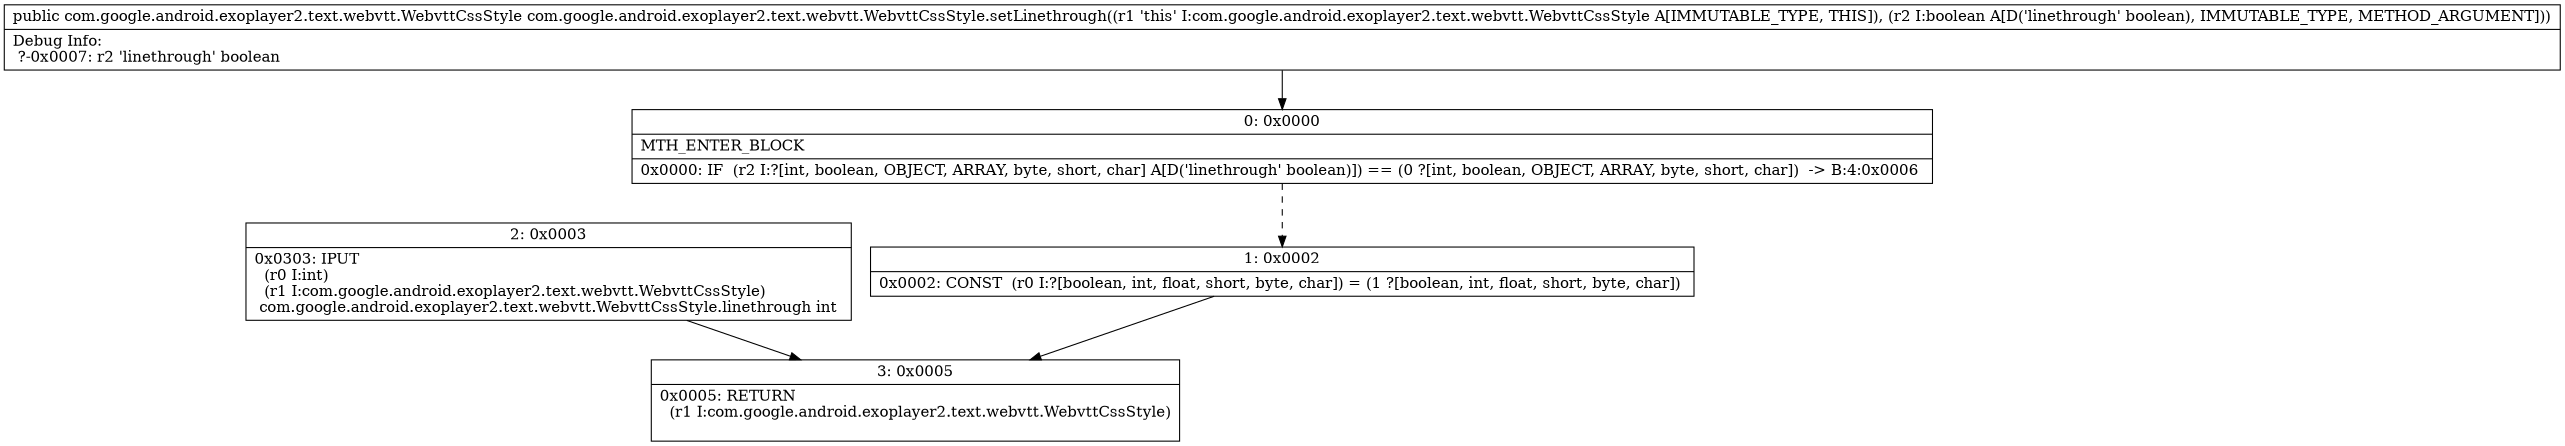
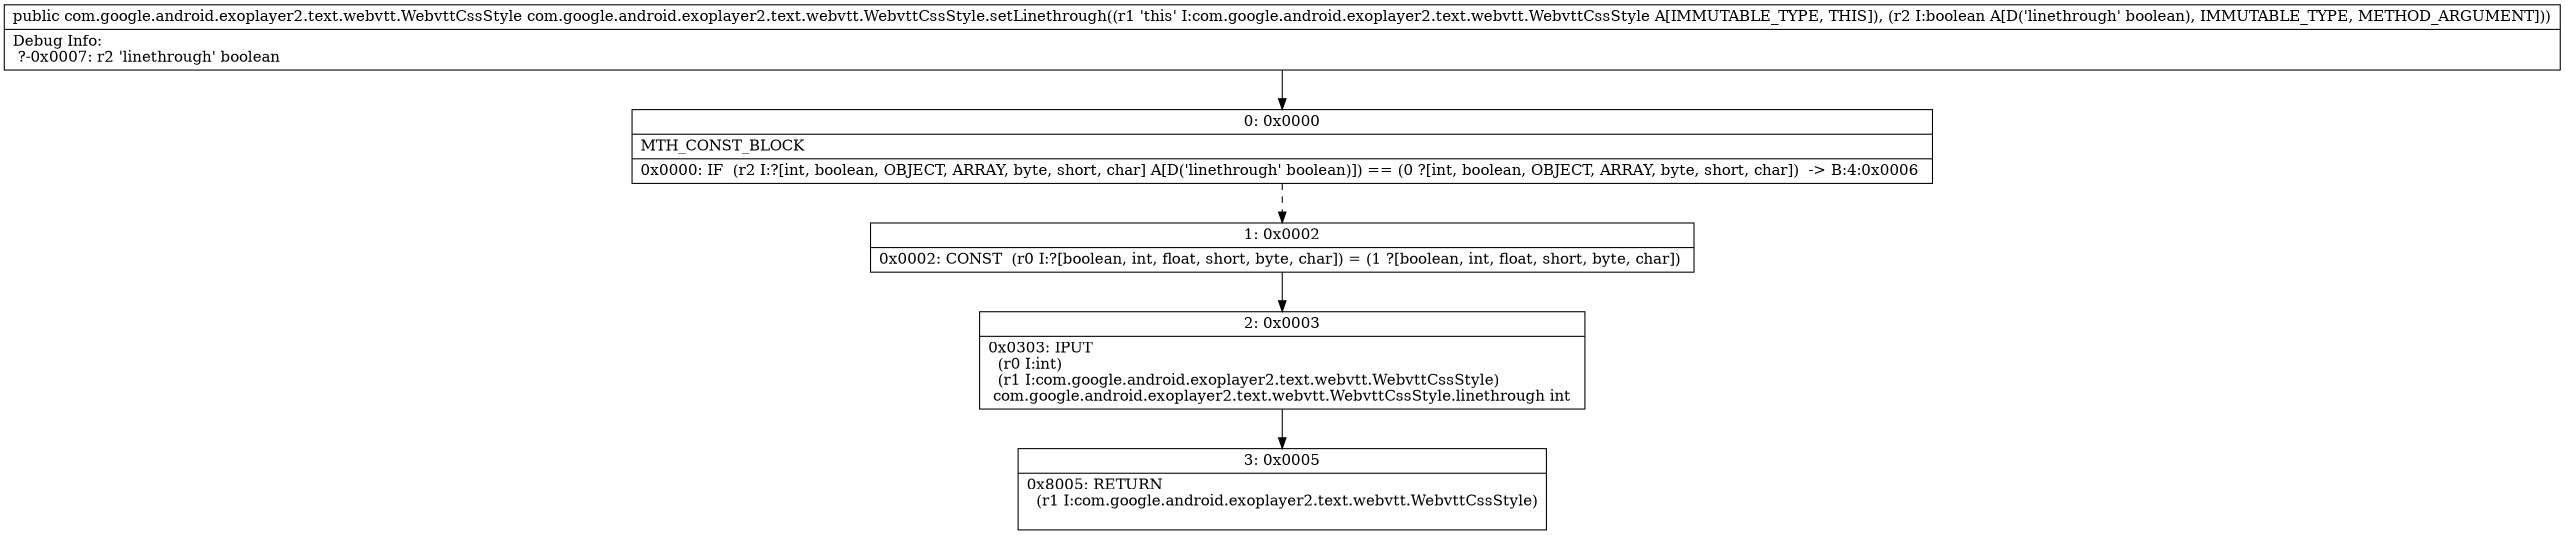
node "0: 0x0000": text "MTH_ENTER_BLOCK" -> "MTH_CONST_BLOCK"
edge "1: 0x0002" -> "3: 0x0005": now "1: 0x0002" -> "2: 0x0003"
node "3: 0x0005": text "0x0005: RETURN" -> "0x8005: RETURN"
